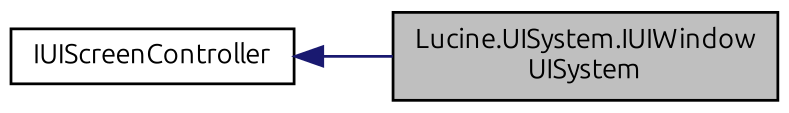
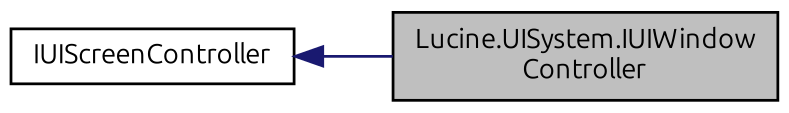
node "Lucine.UISystem.IUIWindow UISystem": label "Lucine.UISystem.IUIWindow UISystem" -> "Lucine.UISystem.IUIWindow Controller"
